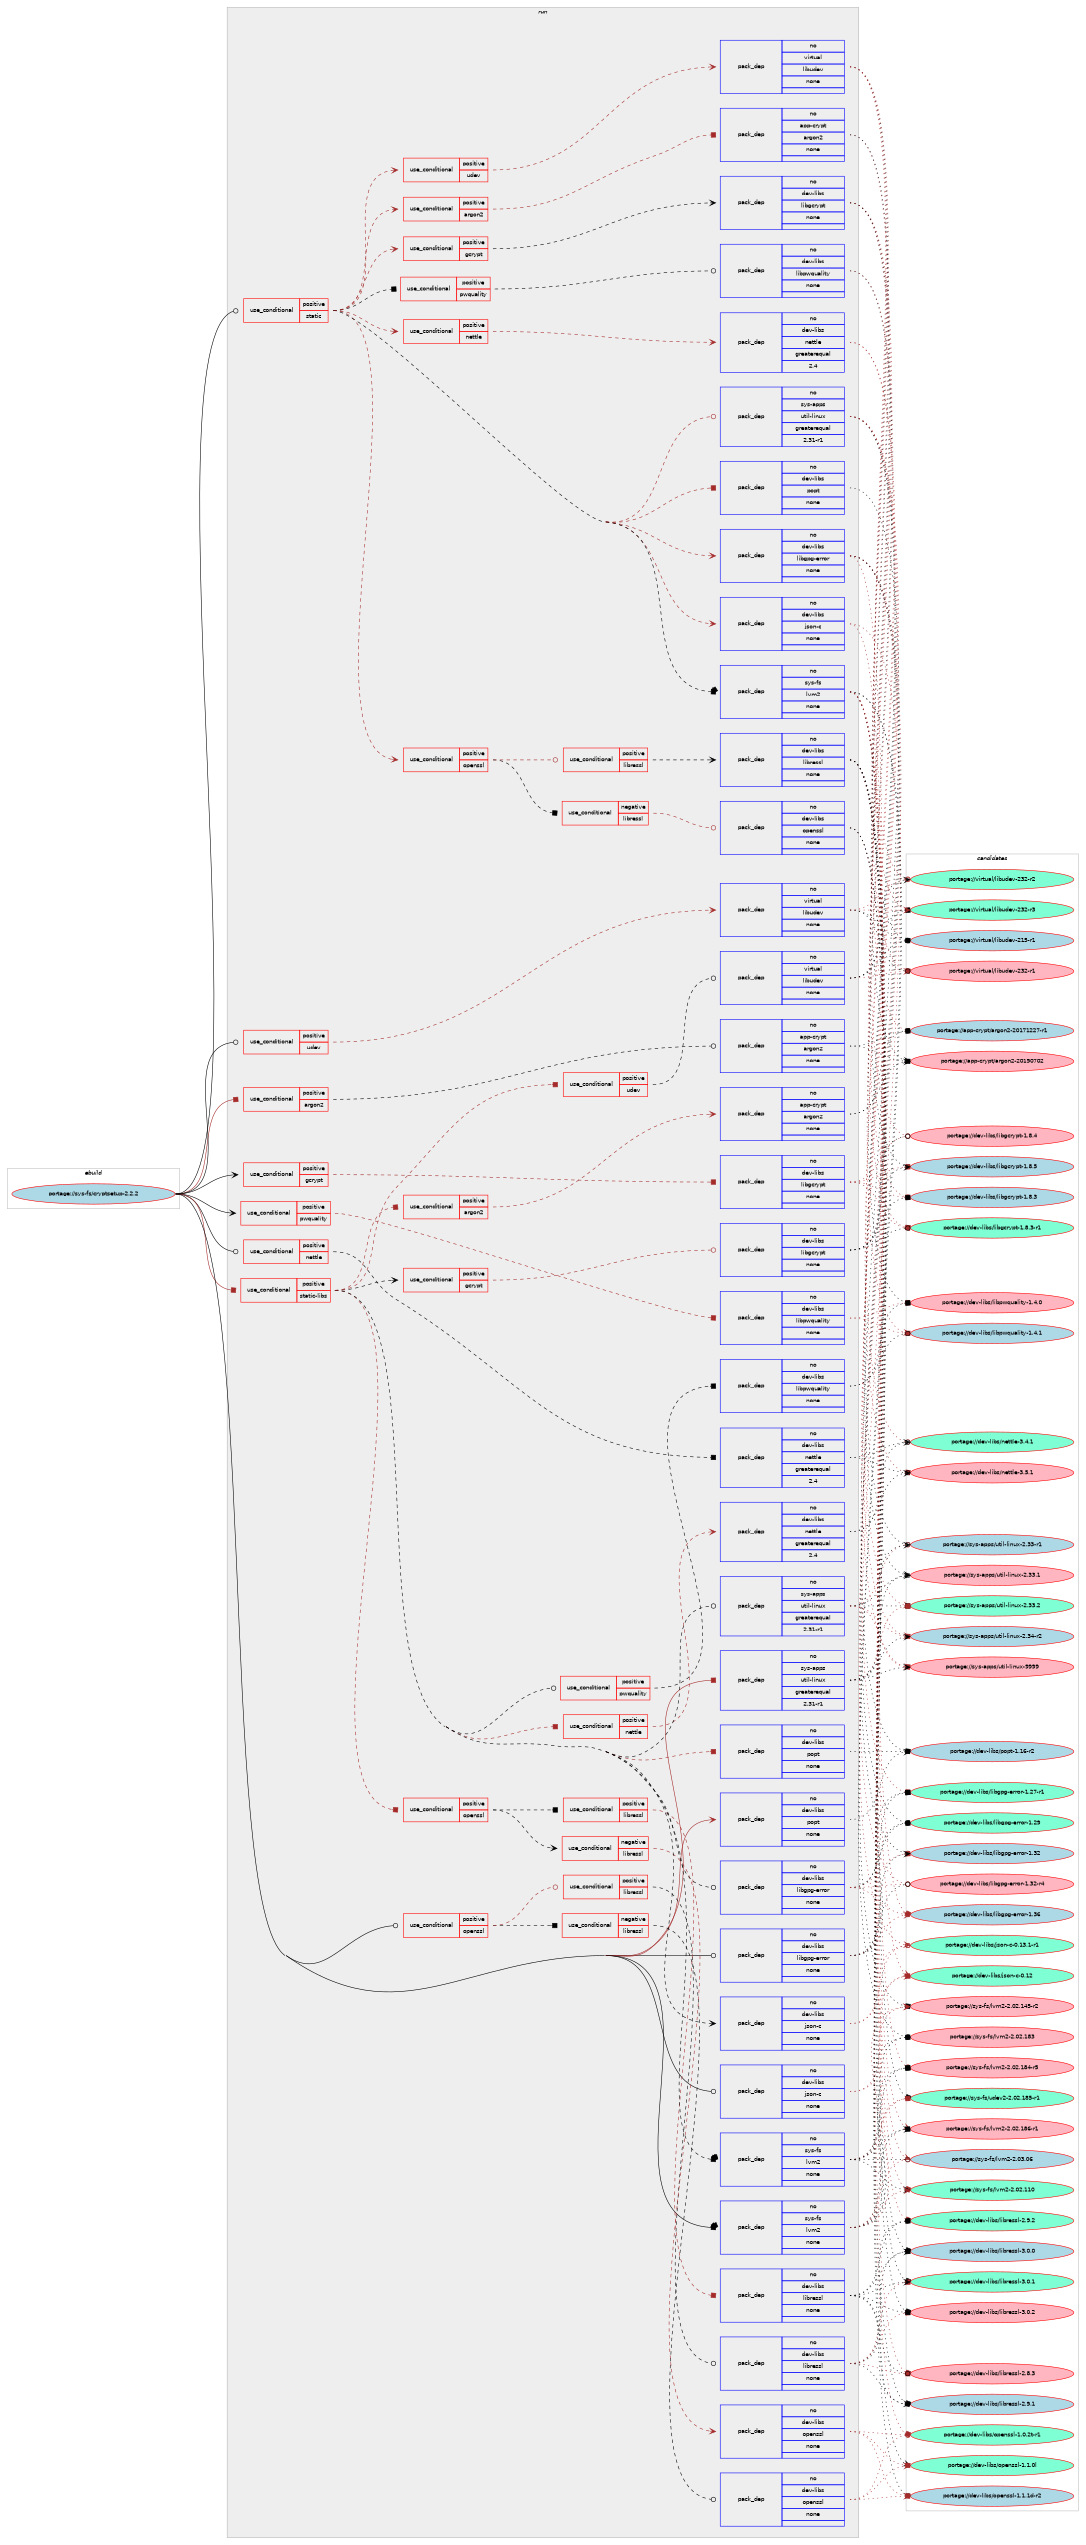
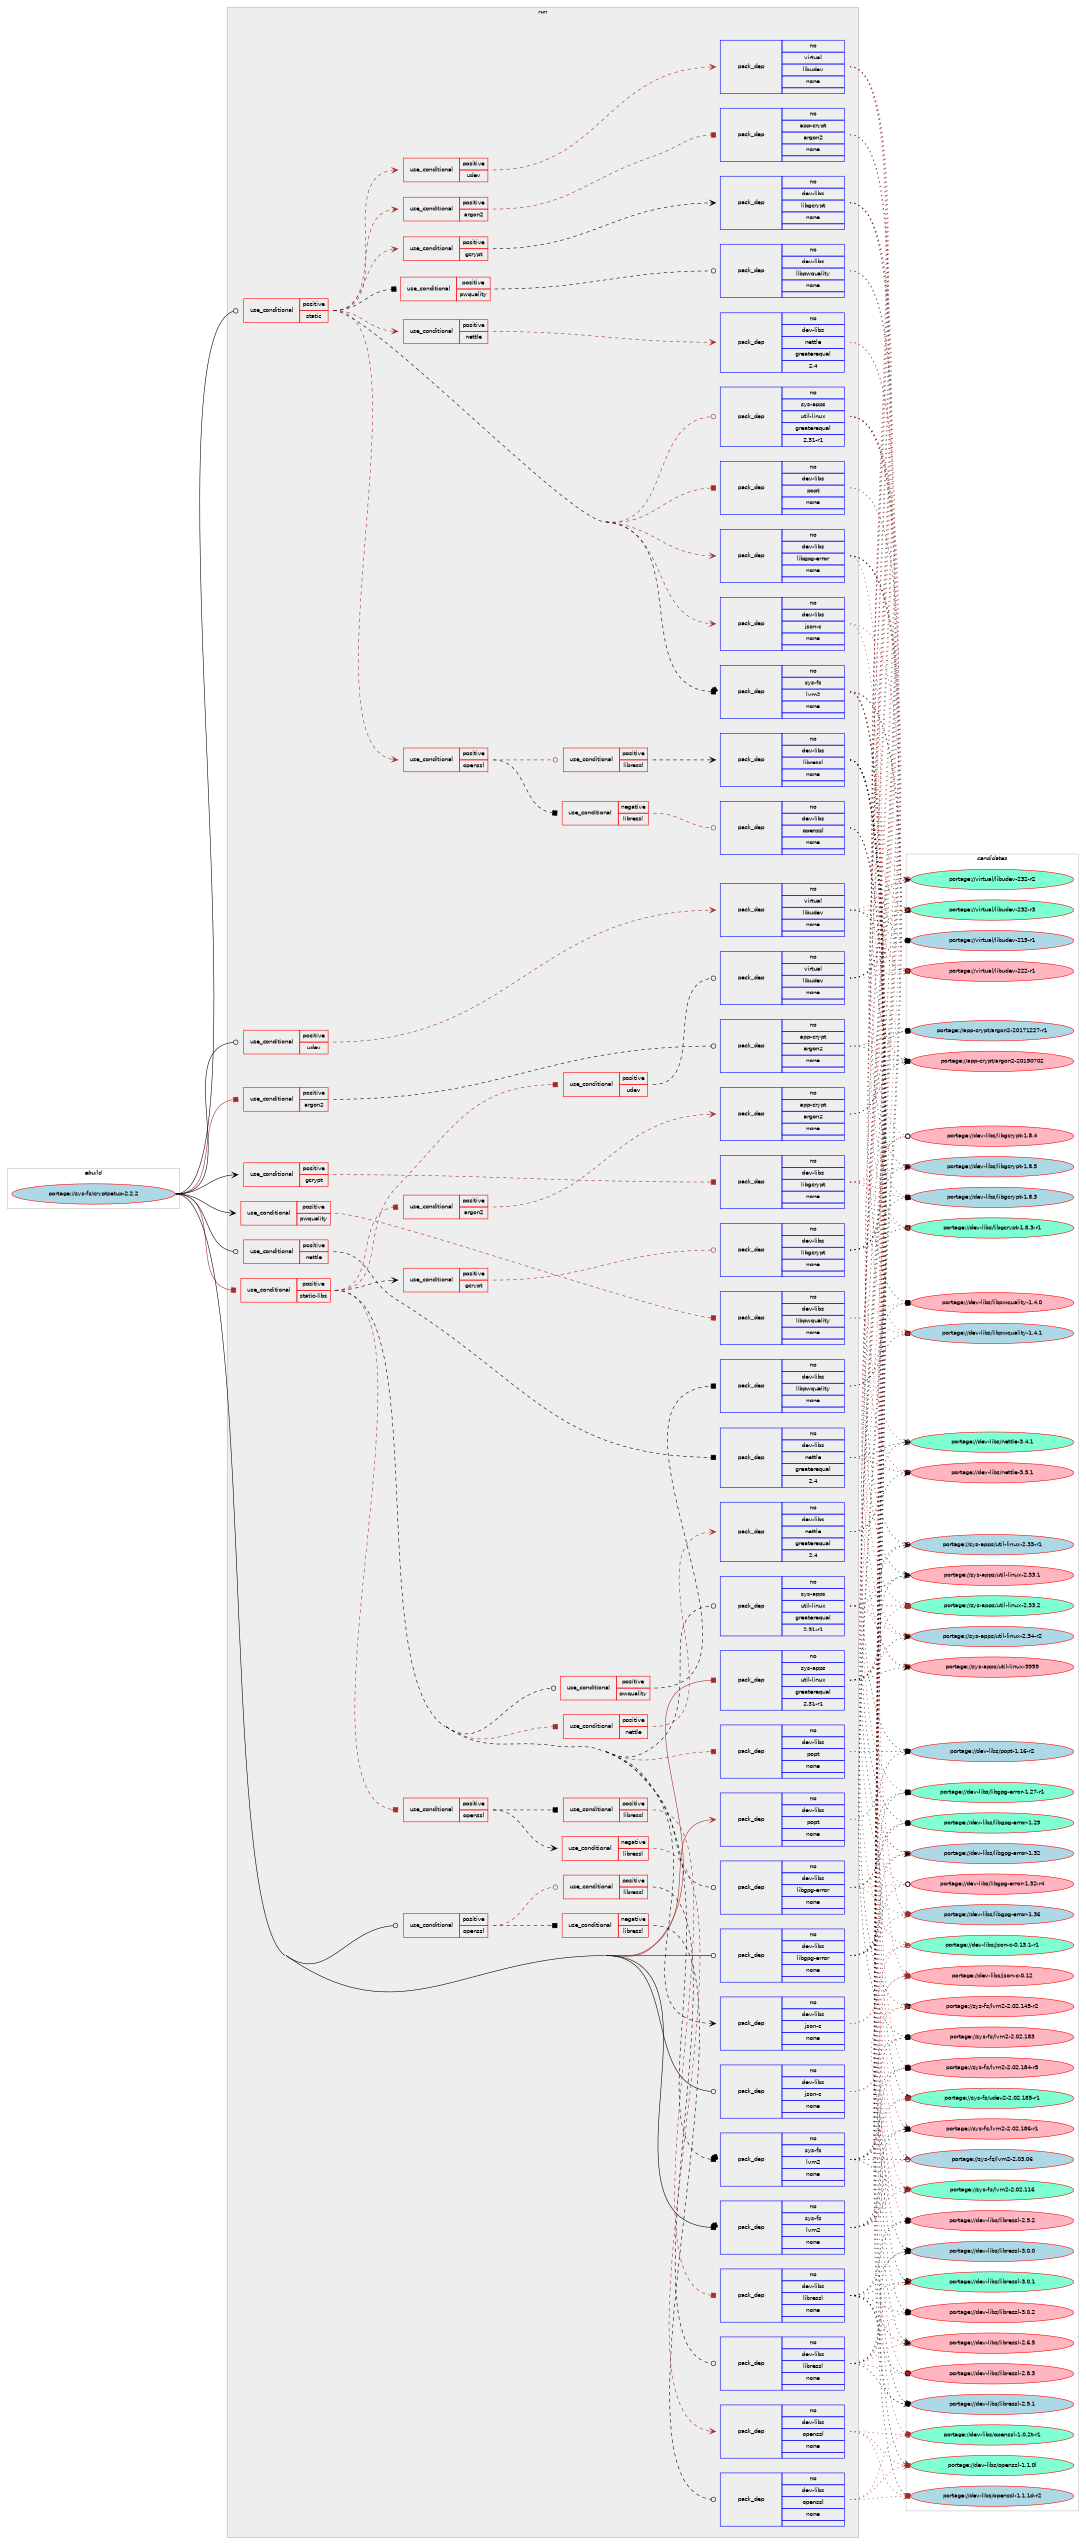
node "portage://virtual/libudev-232-r1": label "portage://virtual/libudev-232-r1" -> "portage://virtual/libudev-222-r1"
node "portage://dev-libs/json-c-0.12": fillcolor aquamarine -> lightpink
node "portage://sys-fs/lvm2-2.02.110": label "portage://sys-fs/lvm2-2.02.110" -> "portage://sys-fs/lvm2-2.02.116"
node "portage://dev-libs/libressl-2.9.2": fillcolor aquamarine -> lightpink
node "portage://dev-libs/libressl-2.6.5": added
